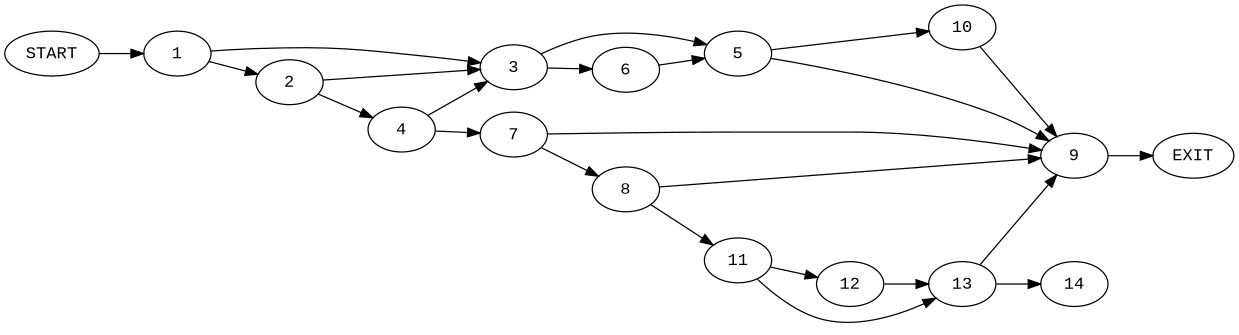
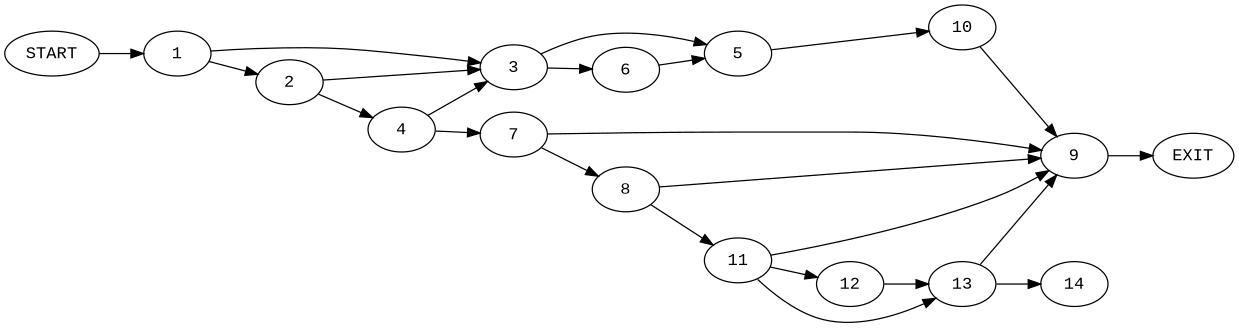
edge "5" -> "9": now "11" -> "9"
